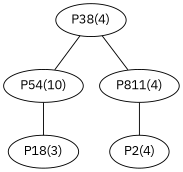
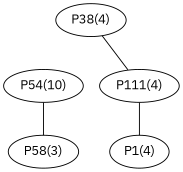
edge "P38(4)" -- "P54(10)": removed
node "P811(4)": label "P811(4)" -> "P111(4)"
node "P18(3)": label "P18(3)" -> "P58(3)"
node "P2(4)": label "P2(4)" -> "P1(4)"
